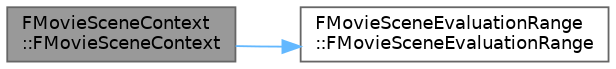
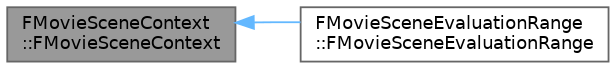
edge "FMovieSceneContext ::FMovieSceneContext" -> "FMovieSceneEvaluationRange ::FMovieSceneEvaluationRange": reversed
